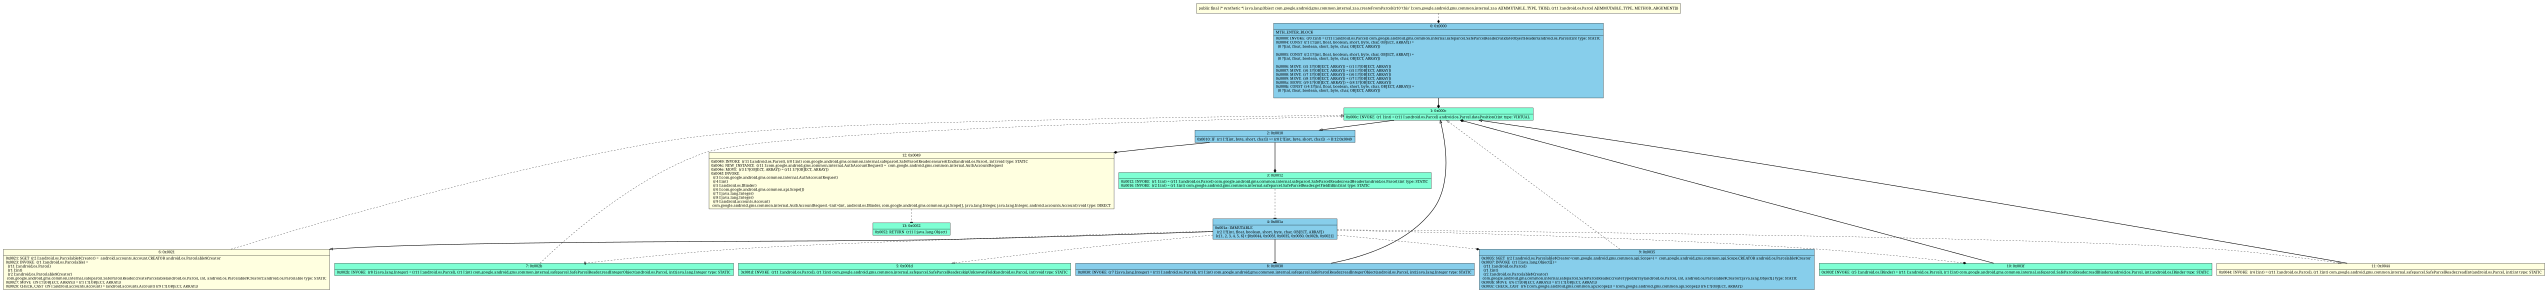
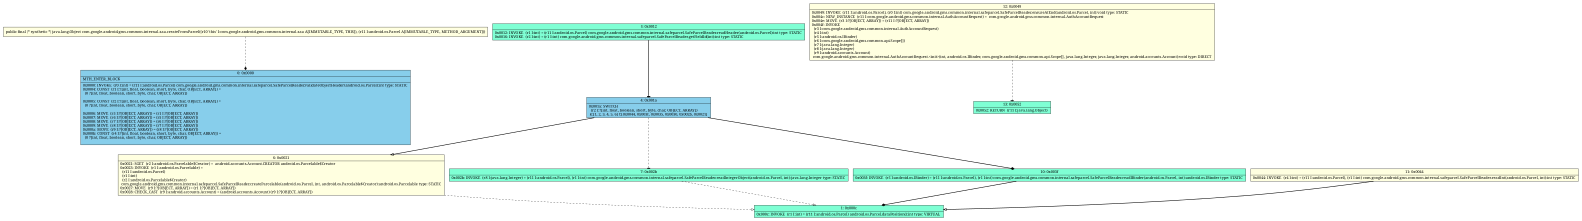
edge "0: 0x0000" -> "1: 0x000c": removed
node "2: 0x0010": removed
edge "3: 0x0012" -> "4: 0x001a": style dashed -> bold
node "4: 0x001a": text "0x001a: IMMUTABLE" -> "0x001a: SWITCH"
edge "4: 0x001a" -> "11: 0x0044": removed
edge "4: 0x001a" -> "10: 0x003f": style dashed -> bold
node "5: 0x001d": removed
node "8: 0x0030": removed
node "9: 0x0035": removed
